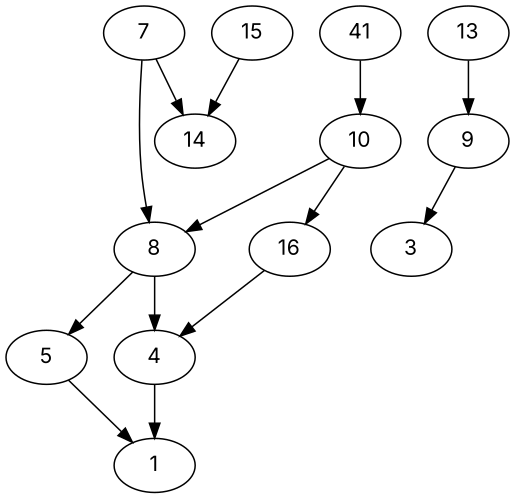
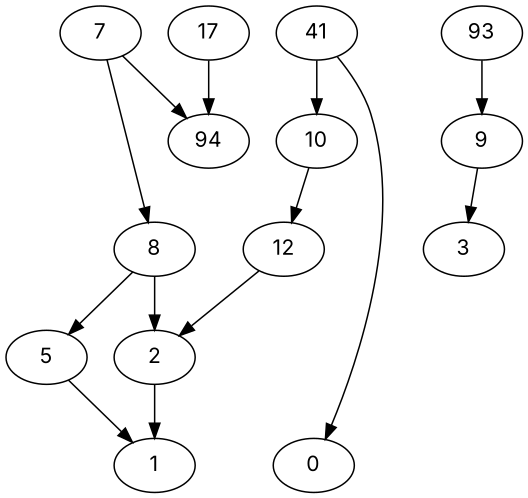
node "15": label "15" -> "17"
node "13": label "13" -> "93"
node "14": label "14" -> "94"
edge "10" -> "8": removed
node "16": label "16" -> "12"
node "4": label "4" -> "2"
node "0": added
